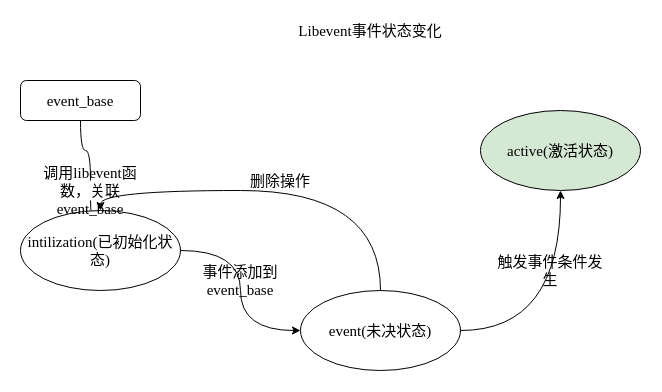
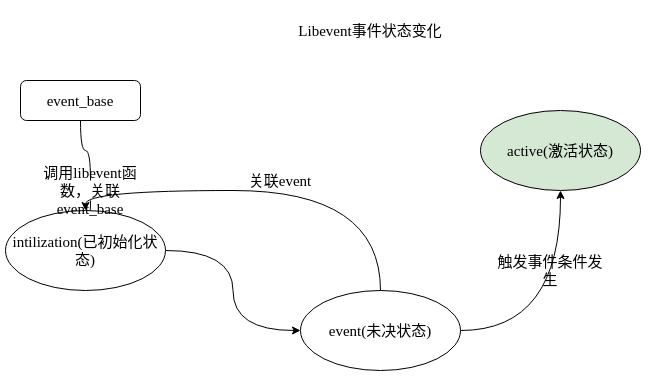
node "删除操作": label "删除操作" -> "关联event"
node "intilization(已初始化状态)": moved (101, 251) -> (86, 251)
node "事件添加到event_base": removed
